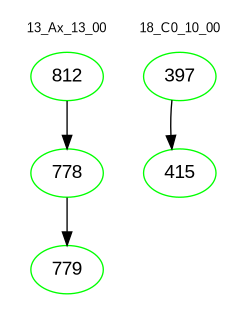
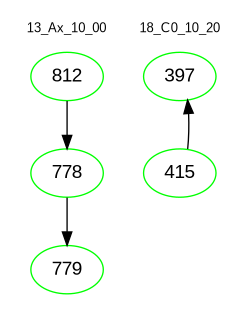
cluster "13_Ax_13_00": label "13_Ax_13_00" -> "13_Ax_10_00"
cluster "18_C0_10_00": label "18_C0_10_00" -> "18_C0_10_20"
edge "397" -> "415": reversed
